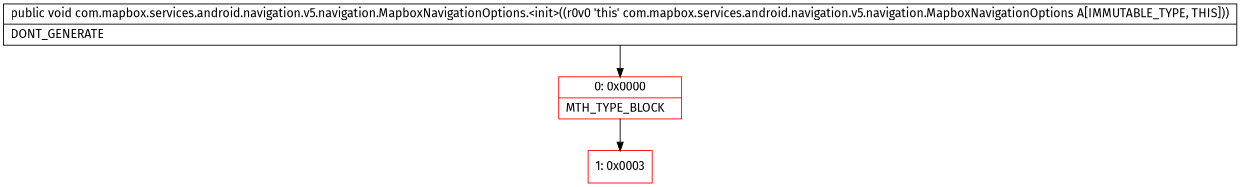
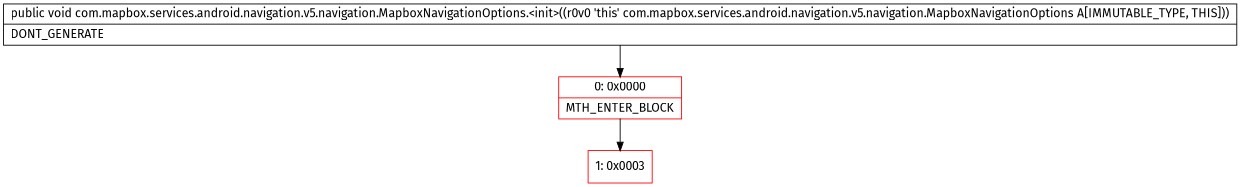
node "0: 0x0000": text "MTH_TYPE_BLOCK" -> "MTH_ENTER_BLOCK"
